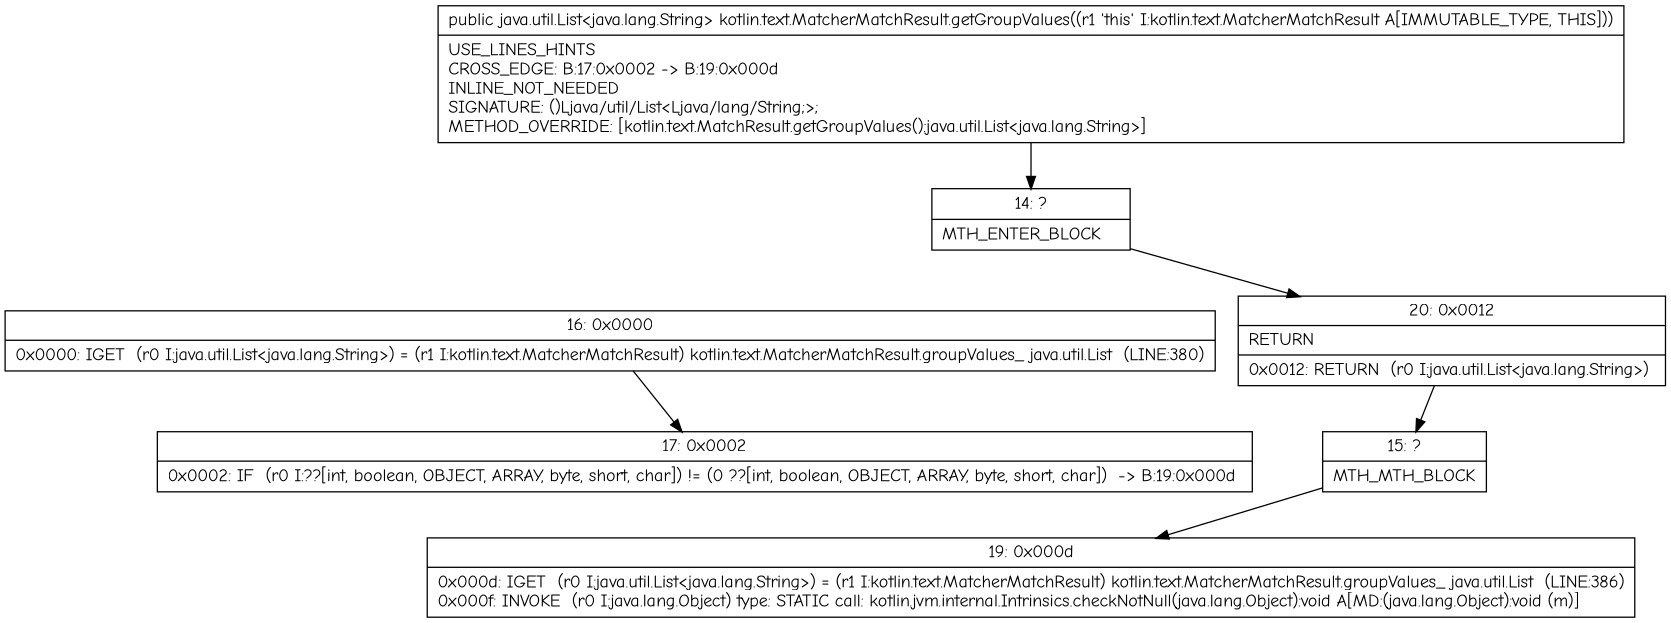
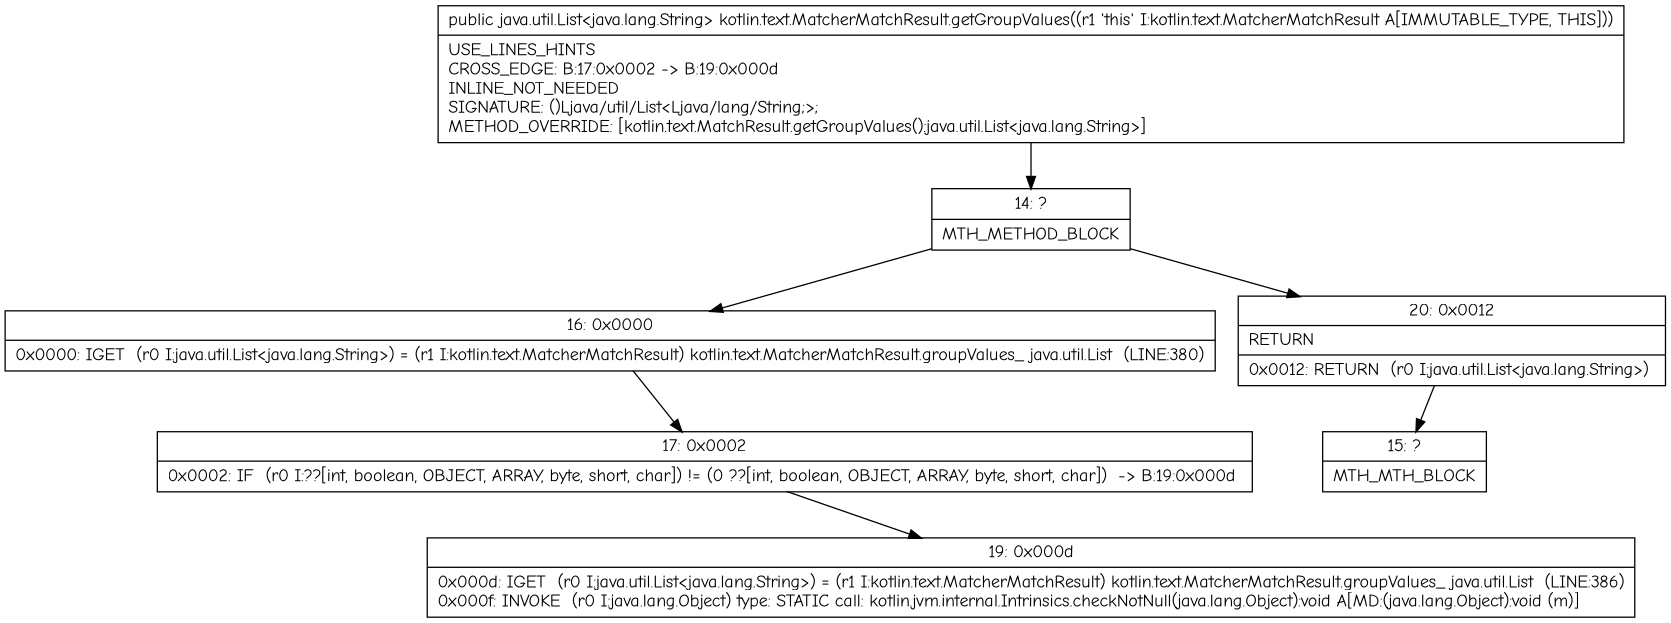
node "14: ?": text "MTH_ENTER_BLOCK" -> "MTH_METHOD_BLOCK"
edge "14: ?" -> "16: 0x0000": added
edge "15: ?" -> "19: 0x000d": now "17: 0x0002" -> "19: 0x000d"
